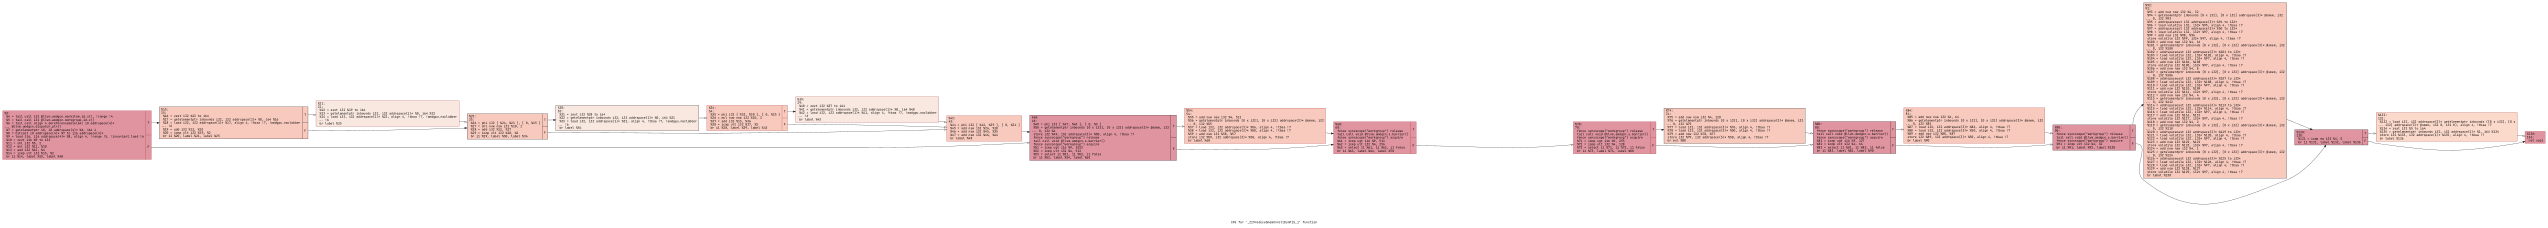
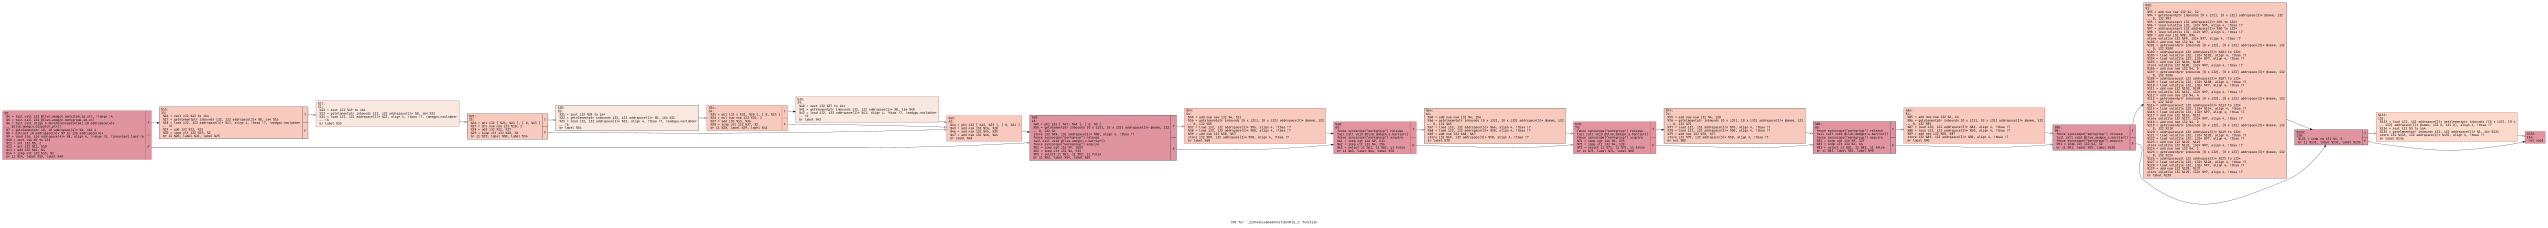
edge "%25:" -> "%30:": arrowhead normal -> onormal
node "%64:": added
edge "%15:" -> "%25:": removed
